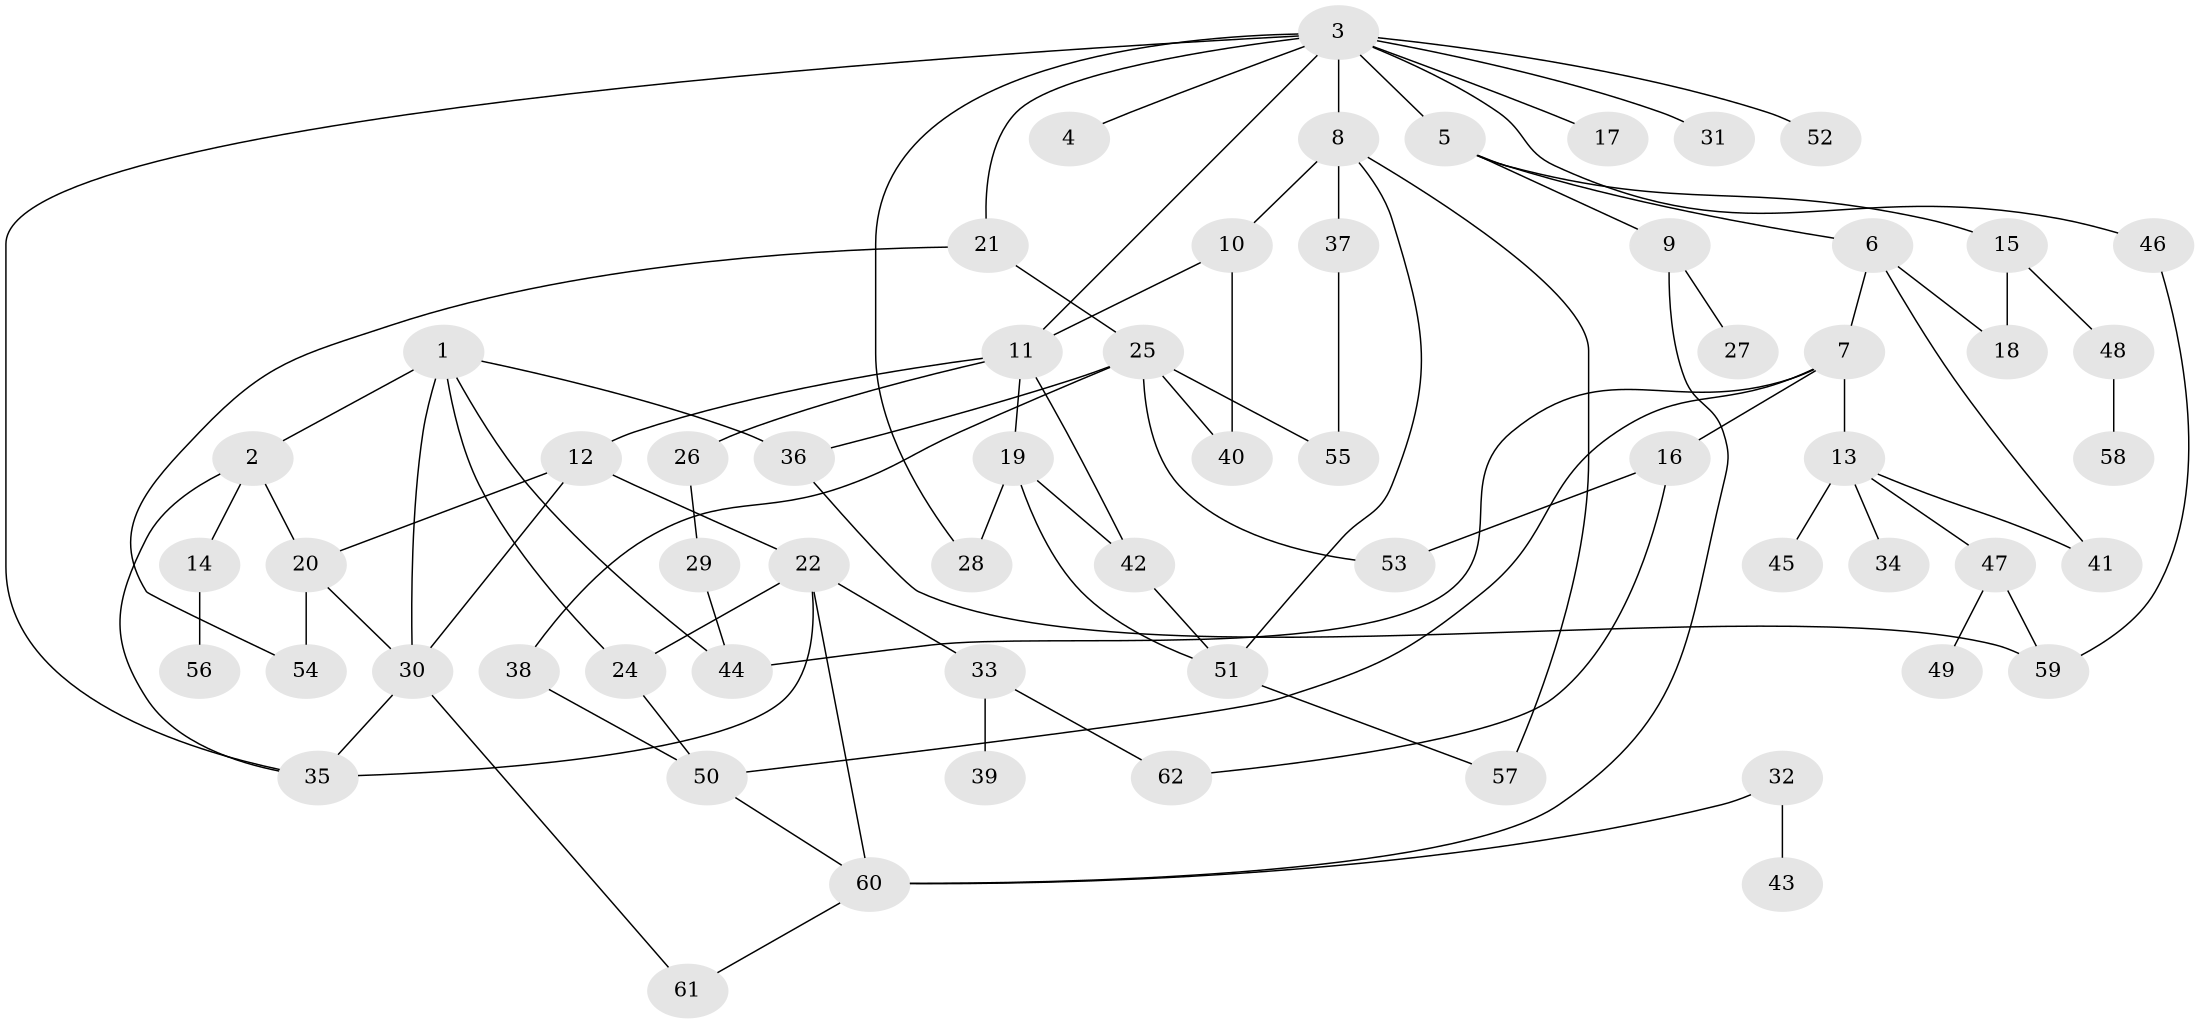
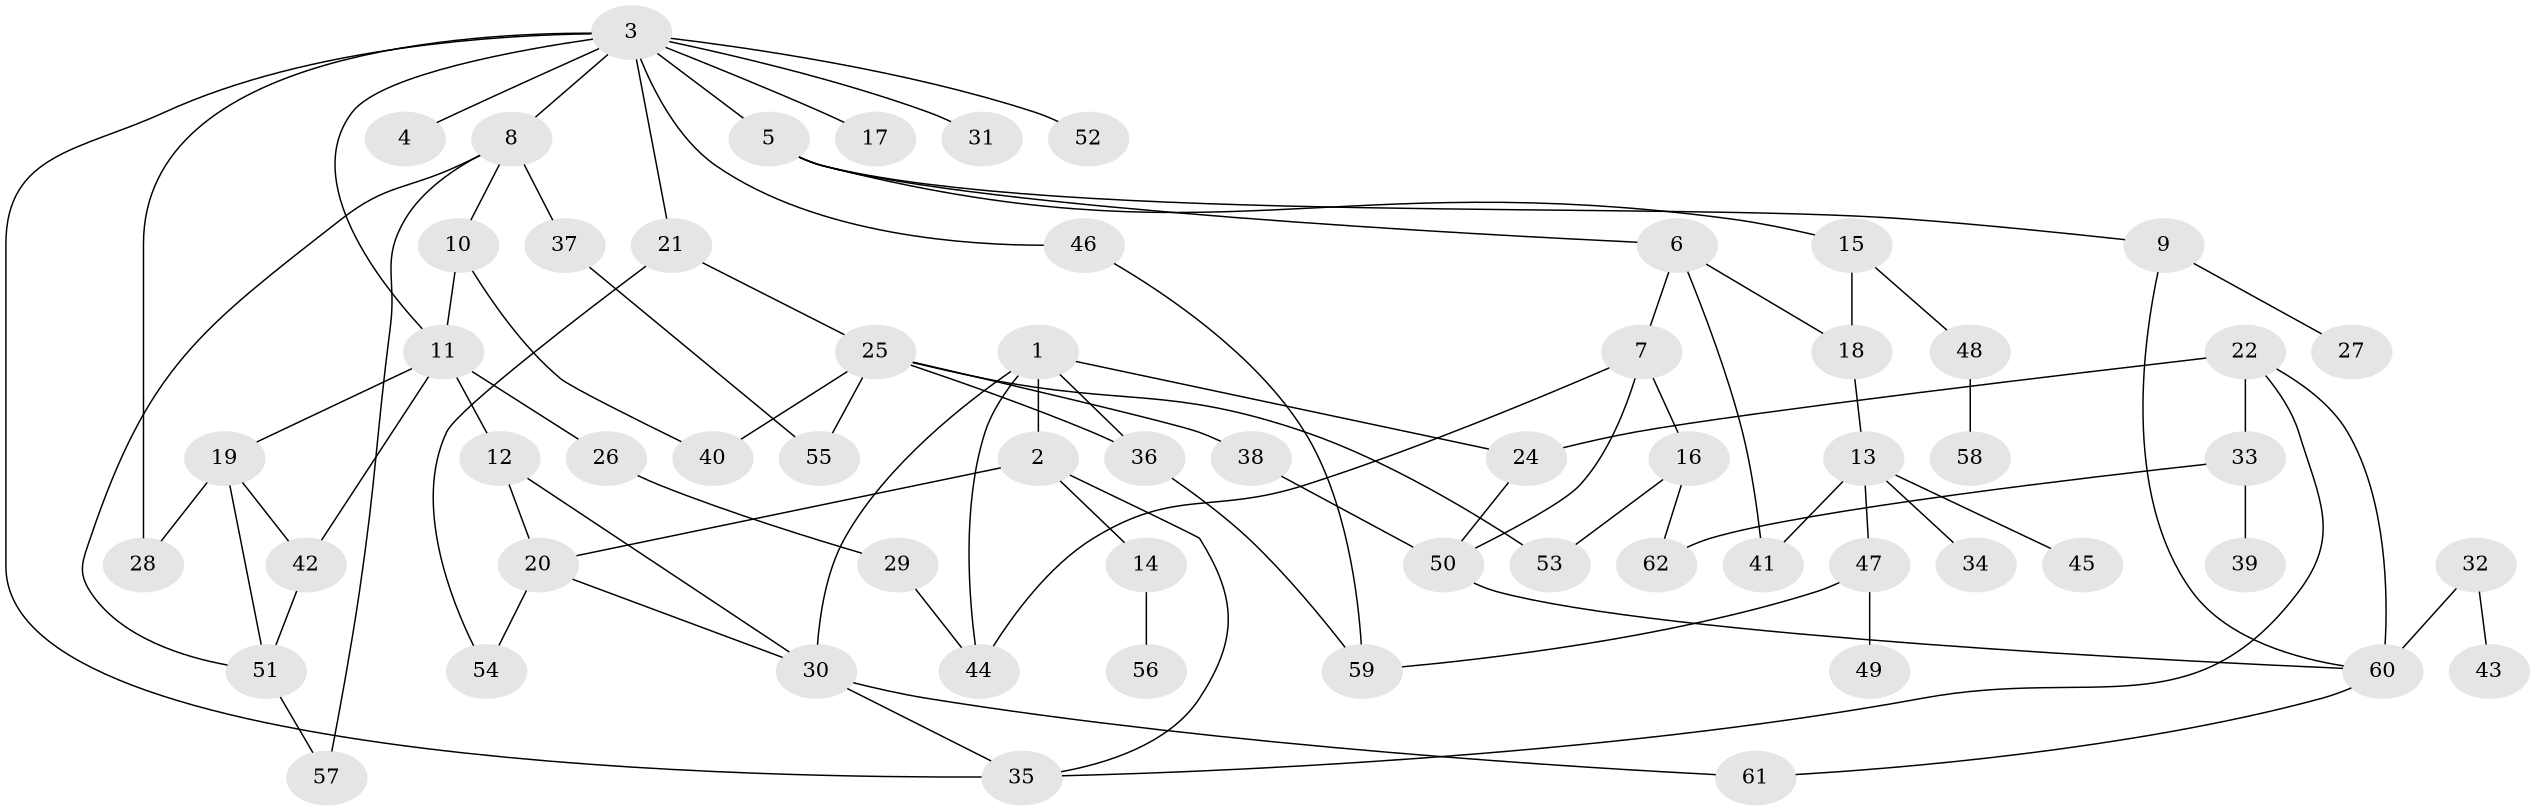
edge "7" -- "13": now "18" -- "13"
edge "12" -- "22": removed
